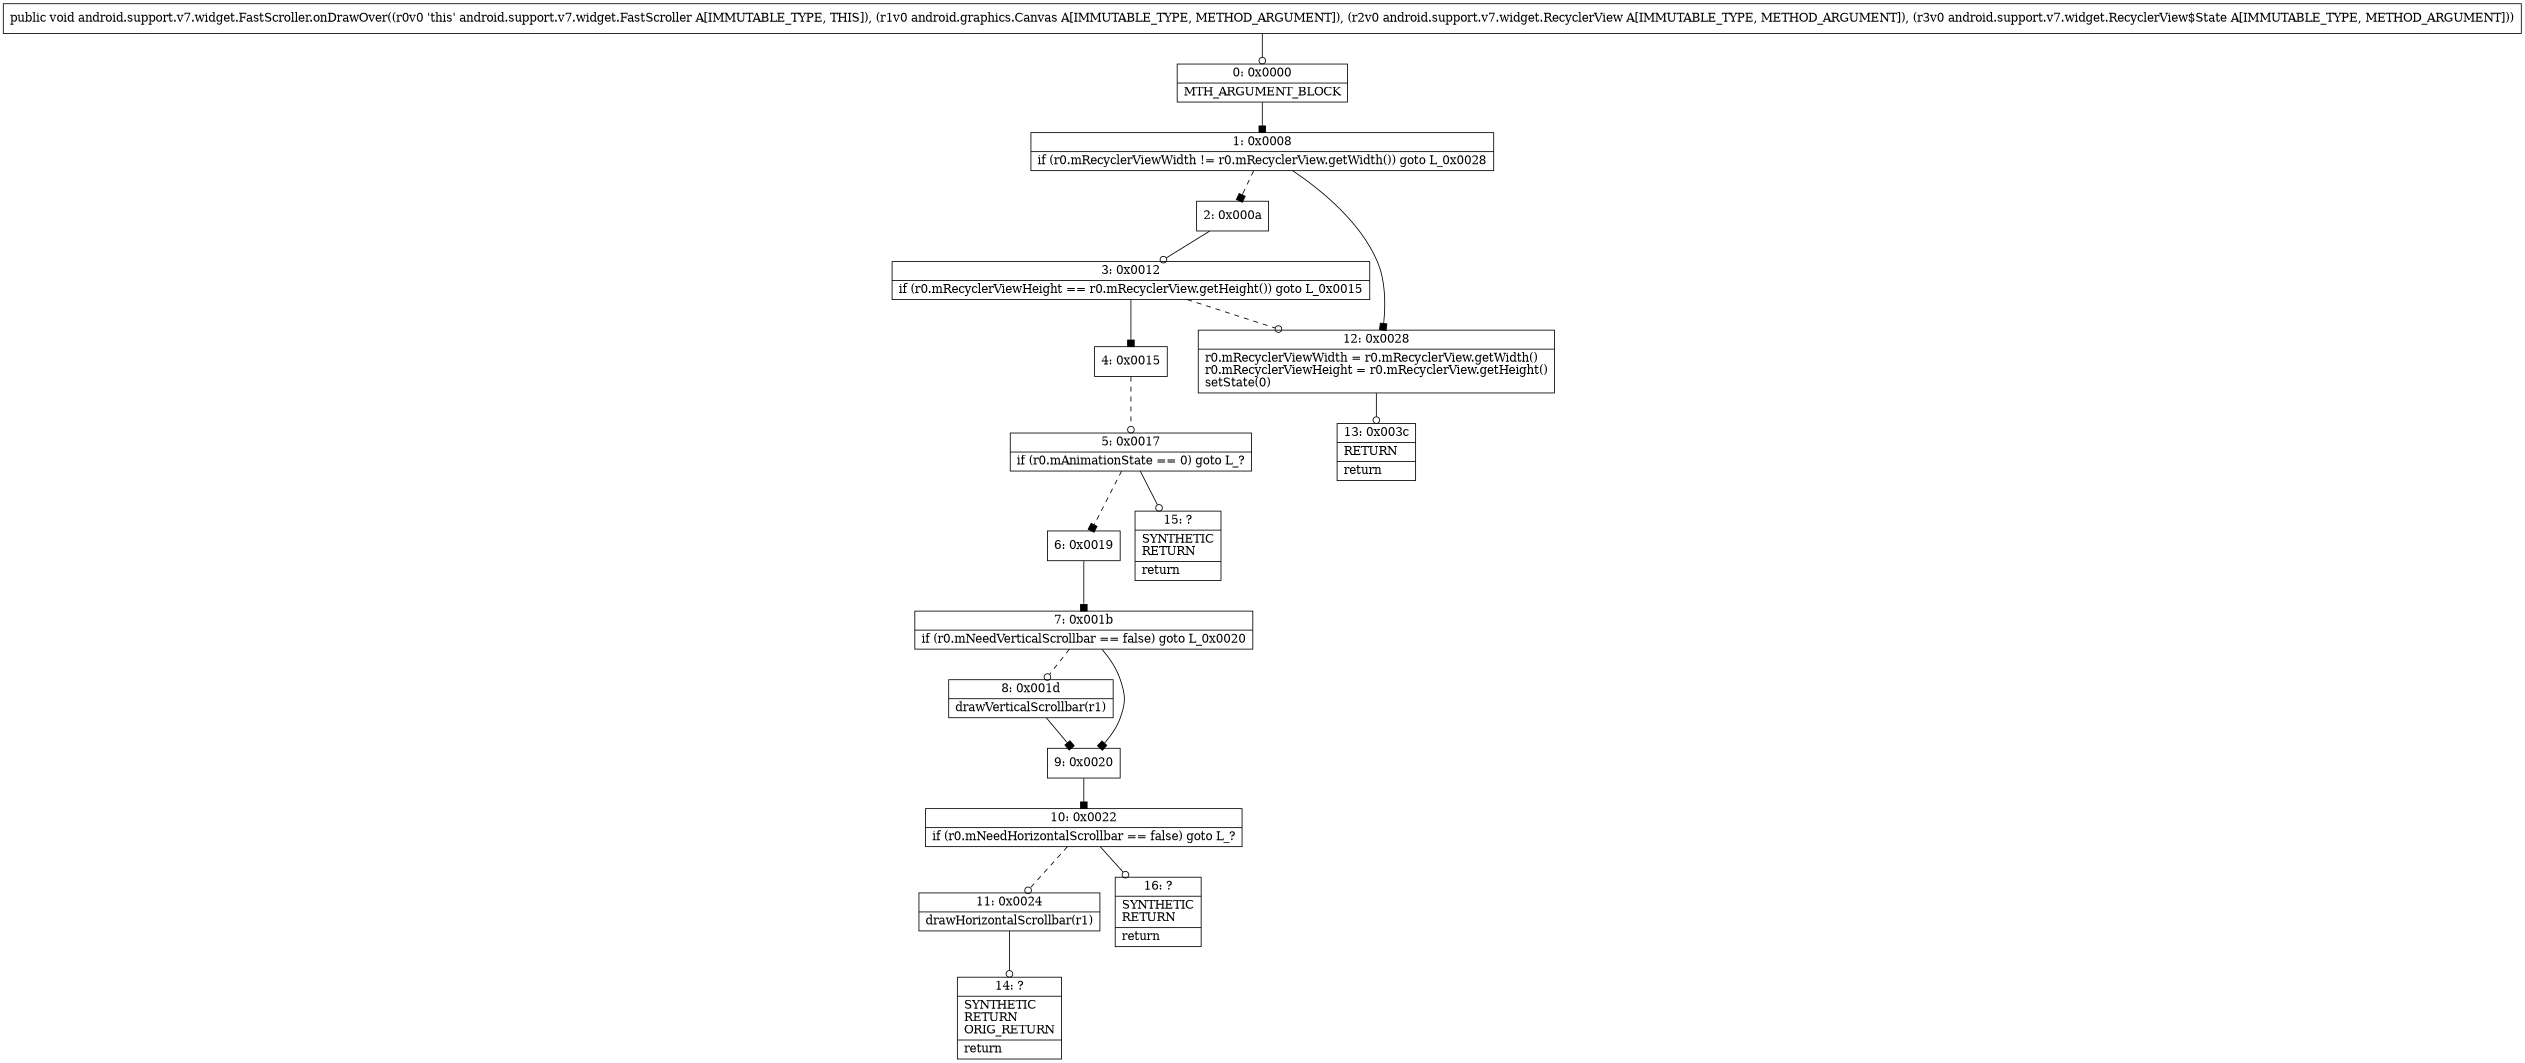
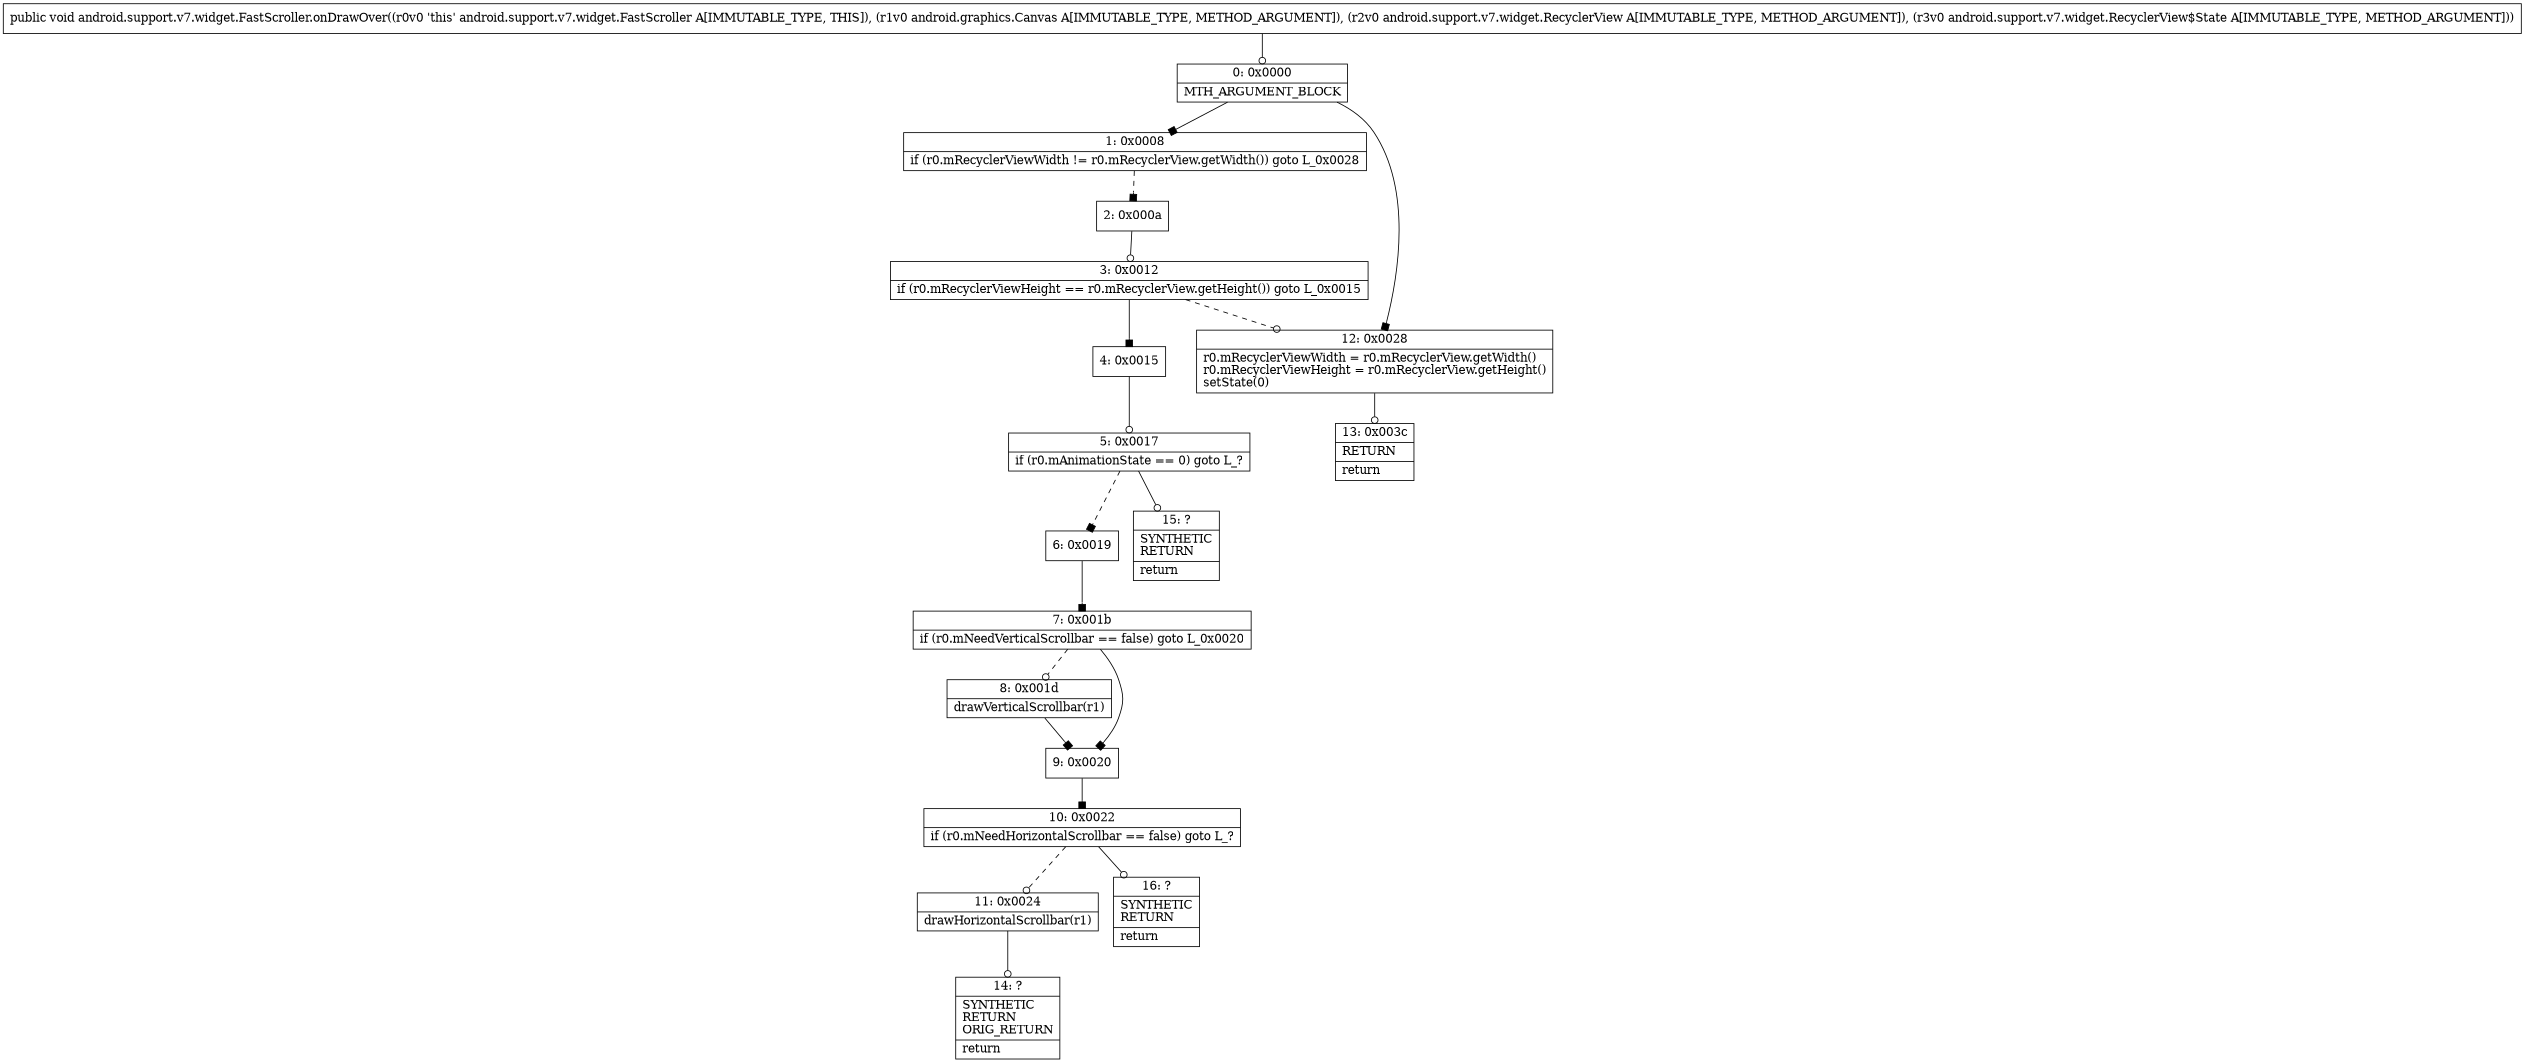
edge "1: 0x0008" -> "12: 0x0028": now "0: 0x0000" -> "12: 0x0028"
edge "4: 0x0015" -> "5: 0x0017": style dashed -> solid
